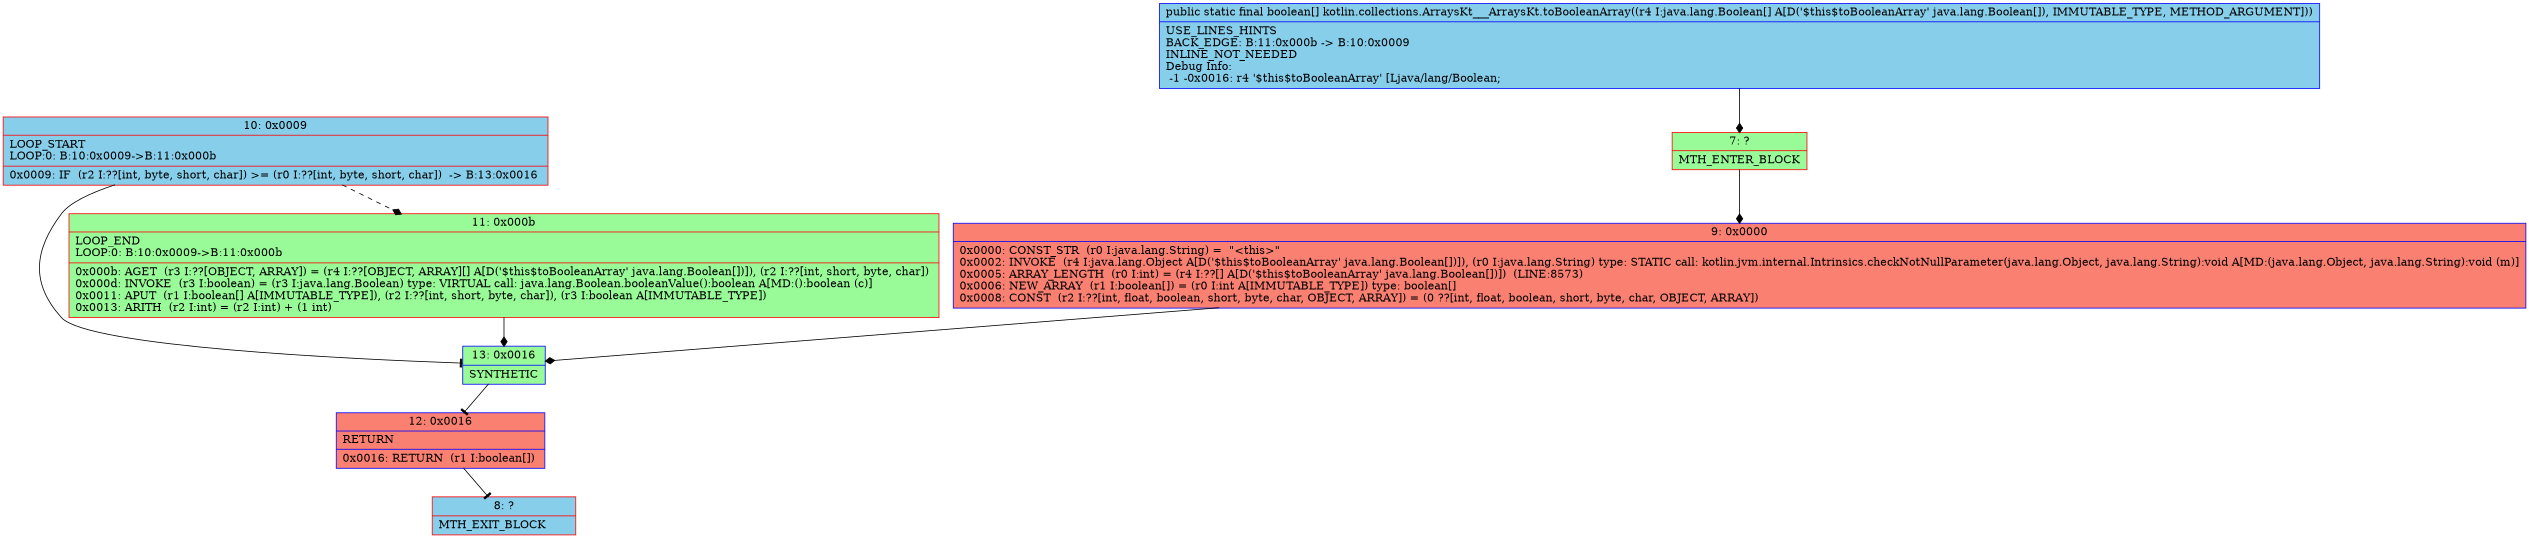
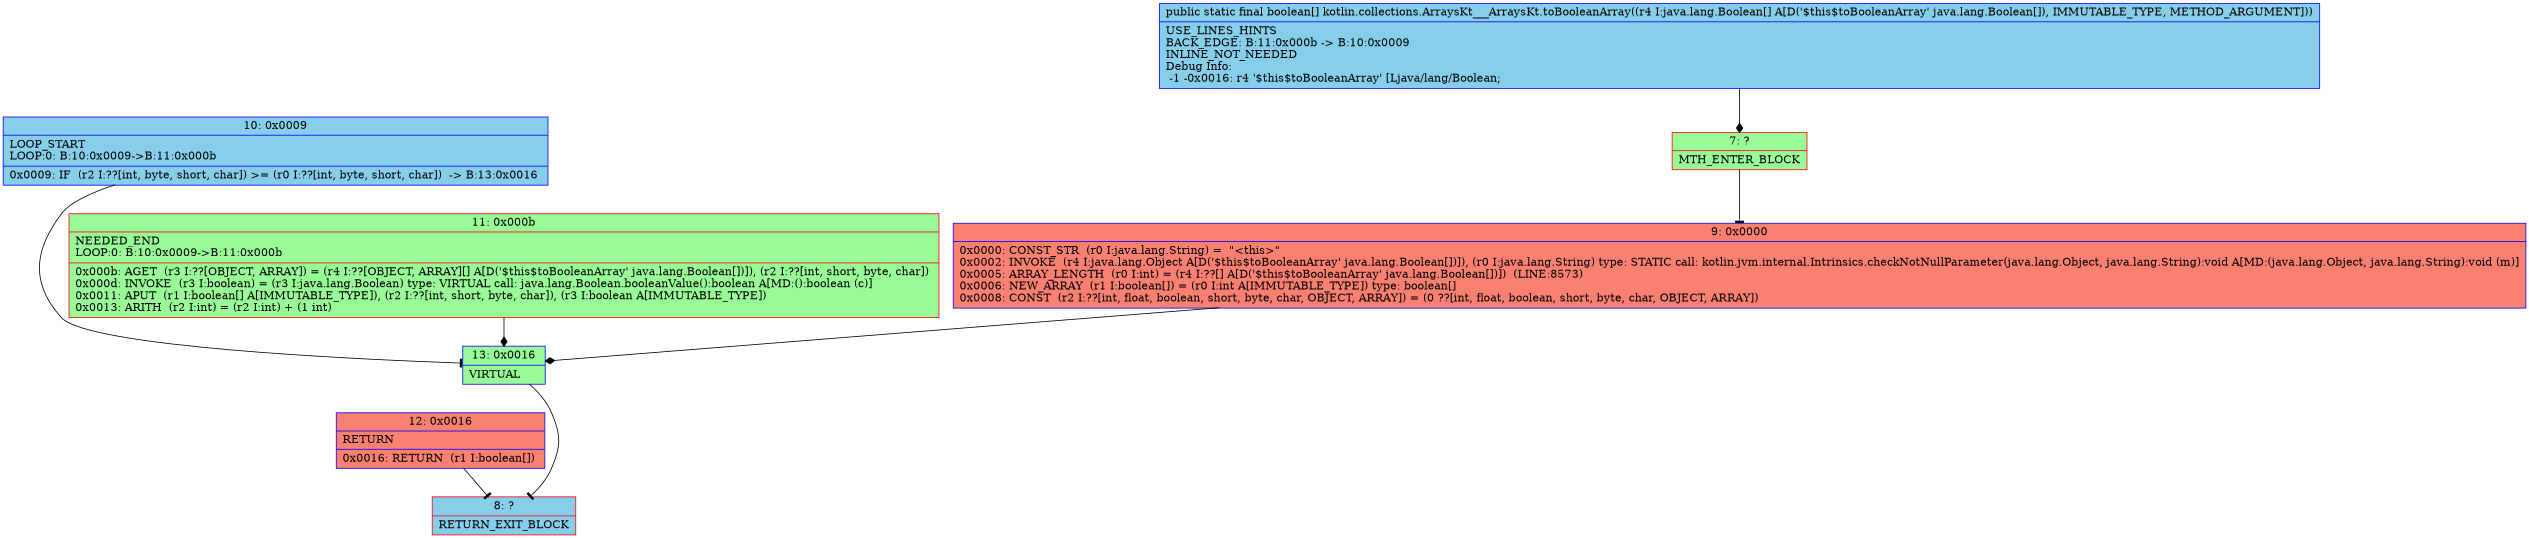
node "10: 0x0009": color red -> blue
edge "7: ?" -> "9: 0x0000": arrowhead diamond -> tee
edge "10: 0x0009" -> "11: 0x000b": removed
node "11: 0x000b": text "LOOP_END" -> "NEEDED_END"
node "13: 0x0016": text "SYNTHETIC" -> "VIRTUAL"
edge "13: 0x0016" -> "12: 0x0016": now "13: 0x0016" -> "8: ?"
node "8: ?": text "MTH_EXIT_BLOCK" -> "RETURN_EXIT_BLOCK"
